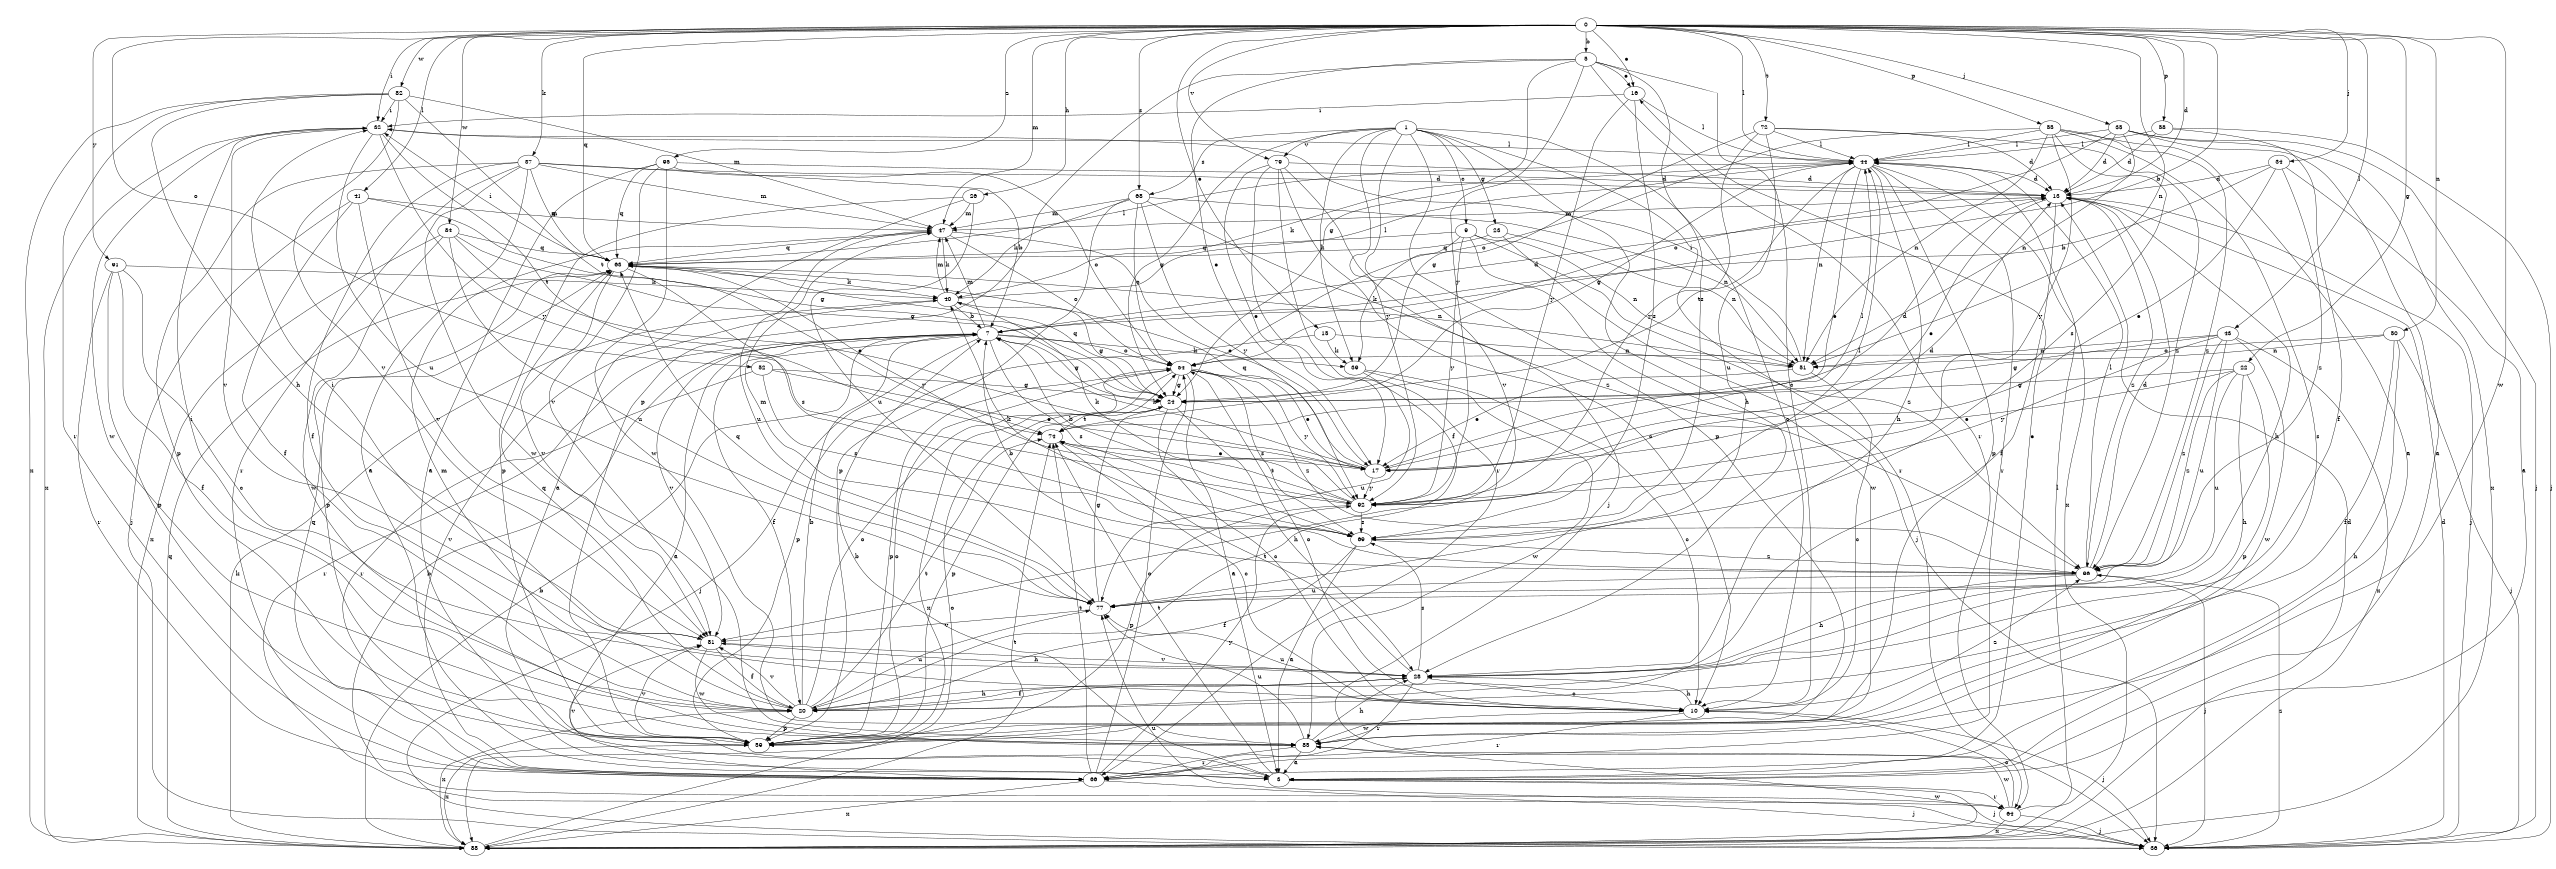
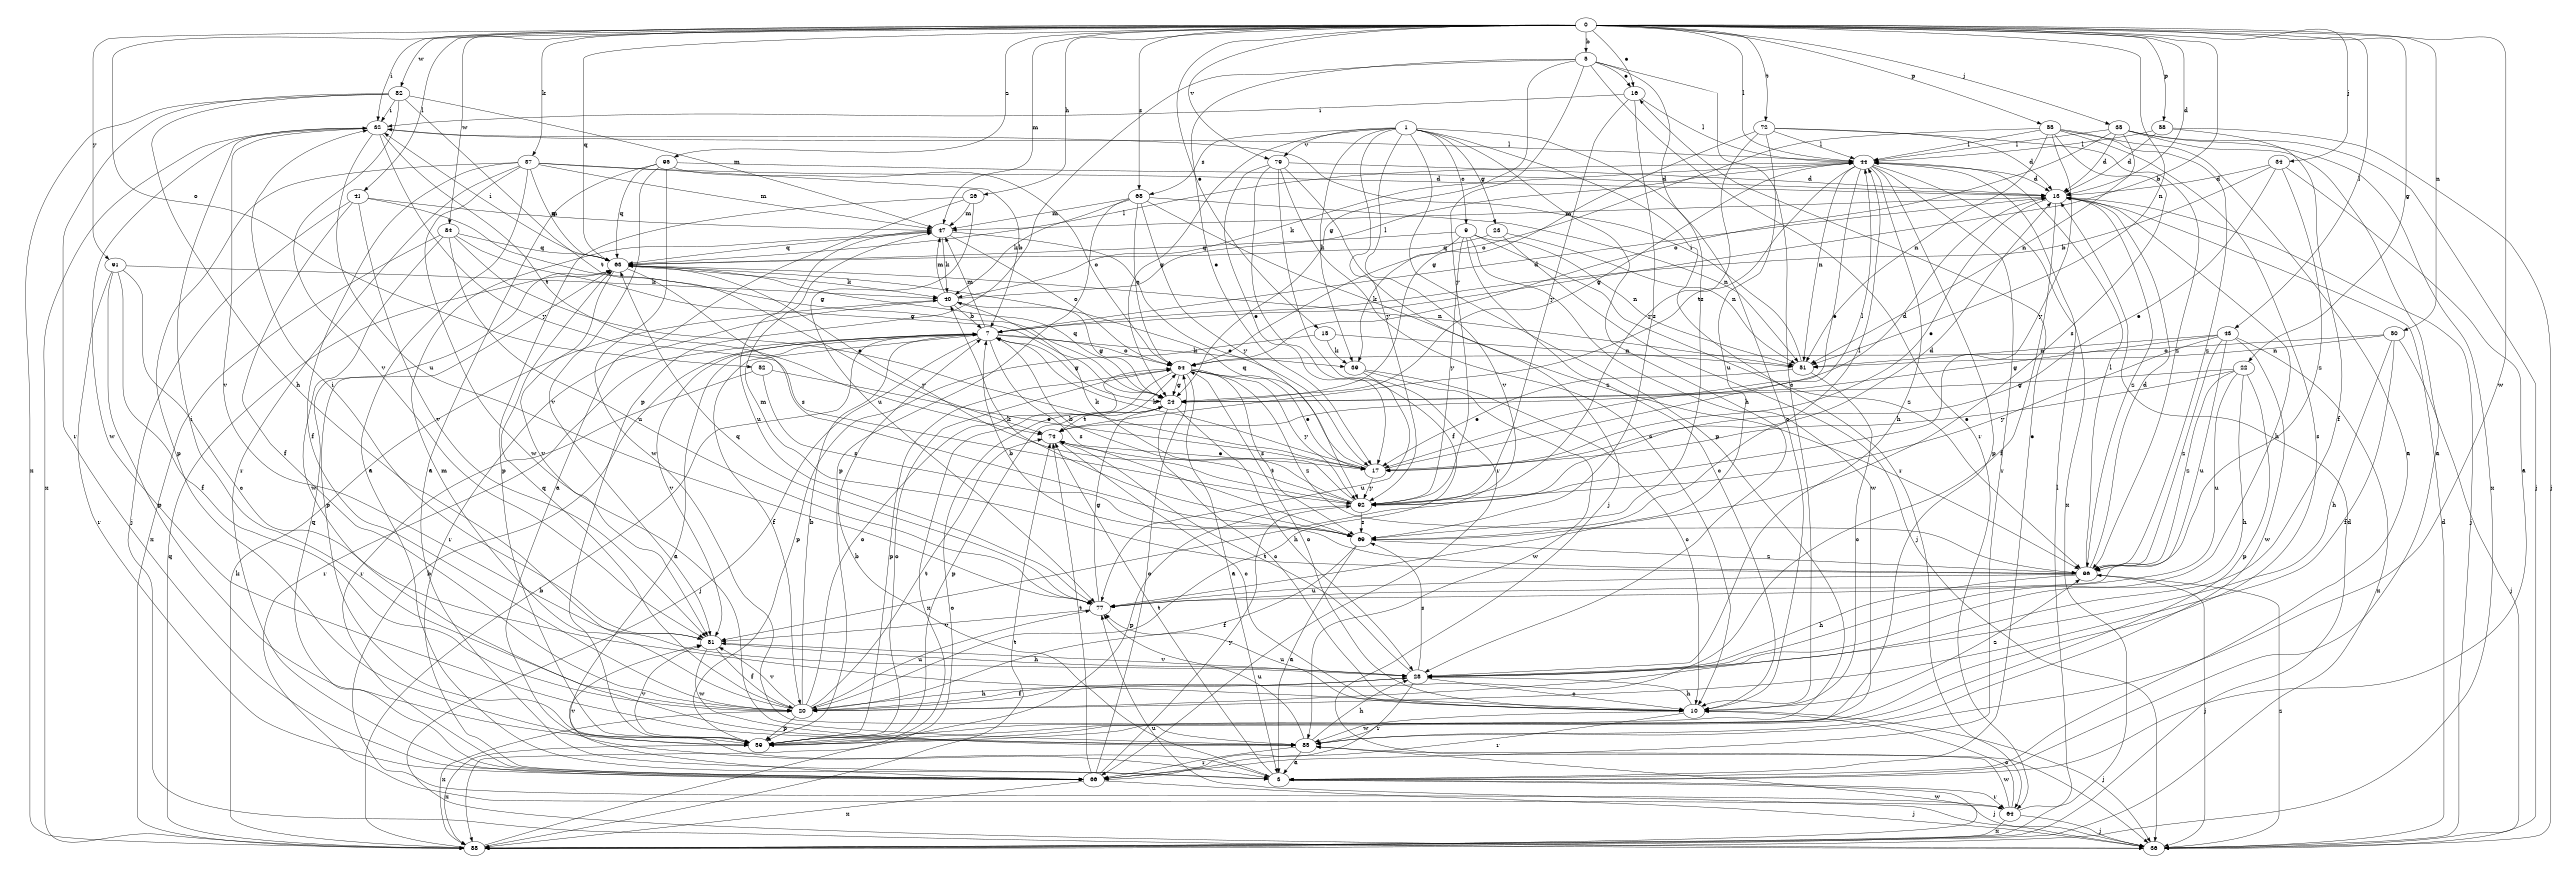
edge "52" -> "24": removed, label "g"
edge "9" -> "10": added, label "c"
edge "40" -> "66": label "v" -> "r"
edge "50" -> "66": now "50" -> "28"
